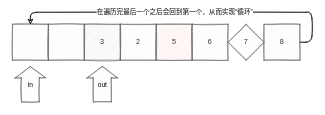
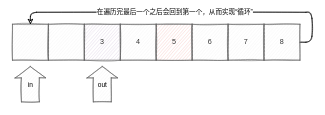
node "2": label "2" -> "4"
node "7": shape diamond -> rectangle
